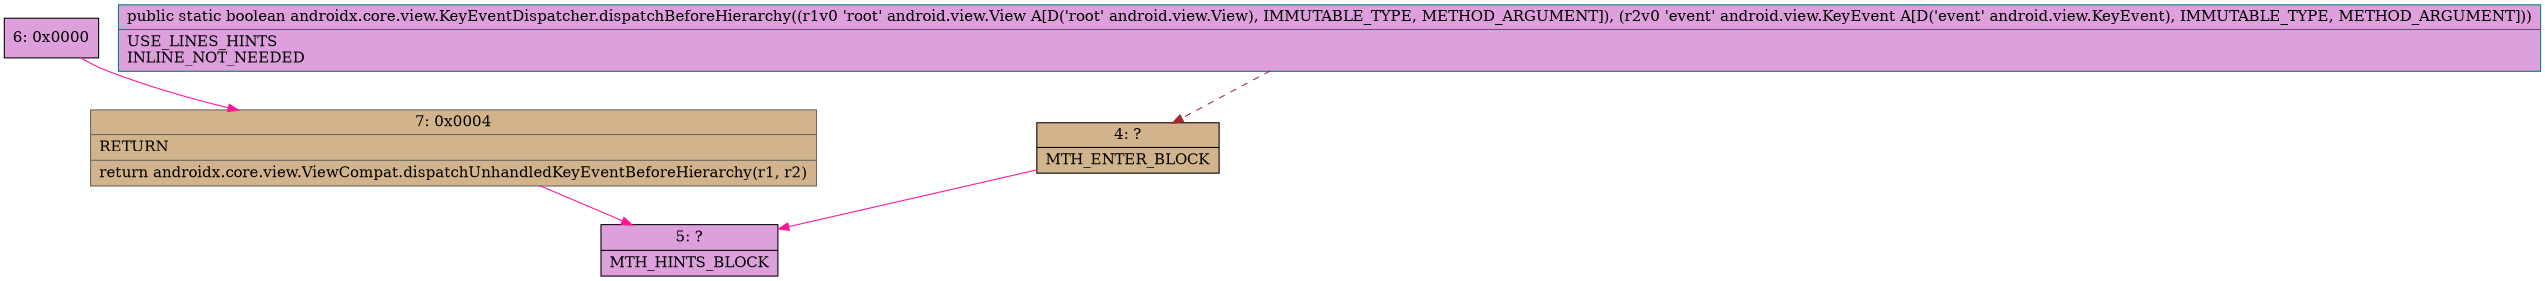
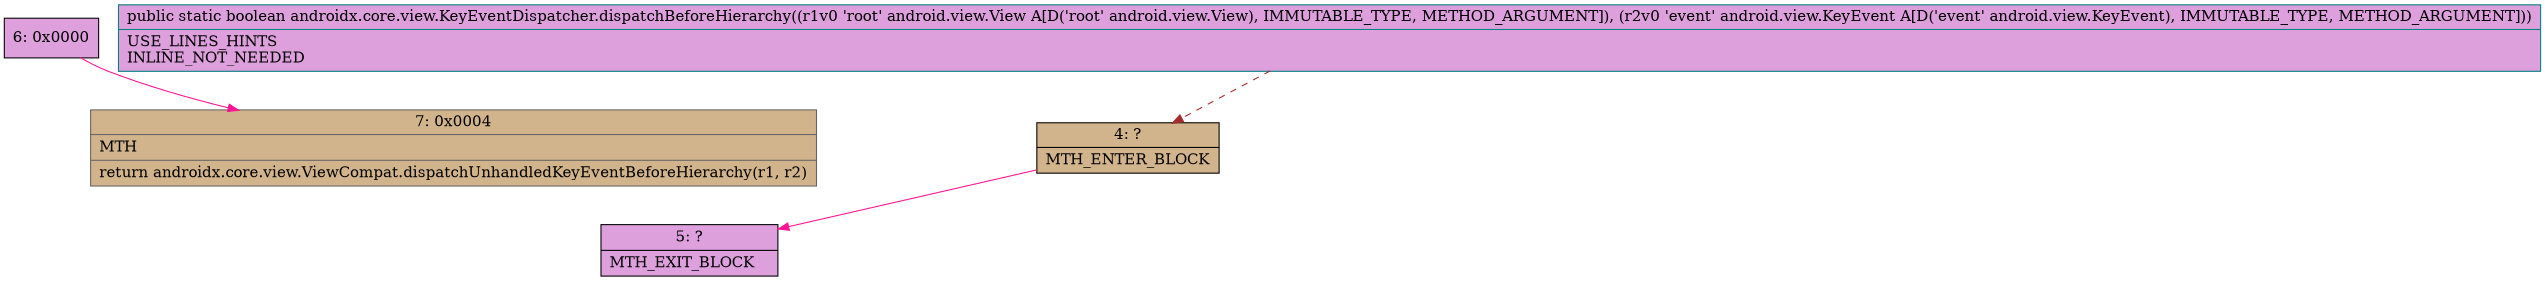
node "7: 0x0004": text "RETURN" -> "MTH"
edge "7: 0x0004" -> "5: ?": removed
node "5: ?": text "MTH_HINTS_BLOCK" -> "MTH_EXIT_BLOCK"
